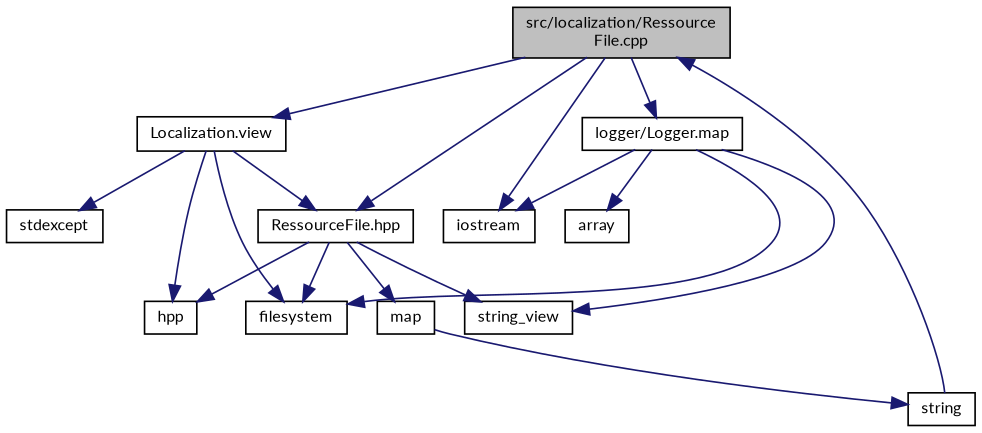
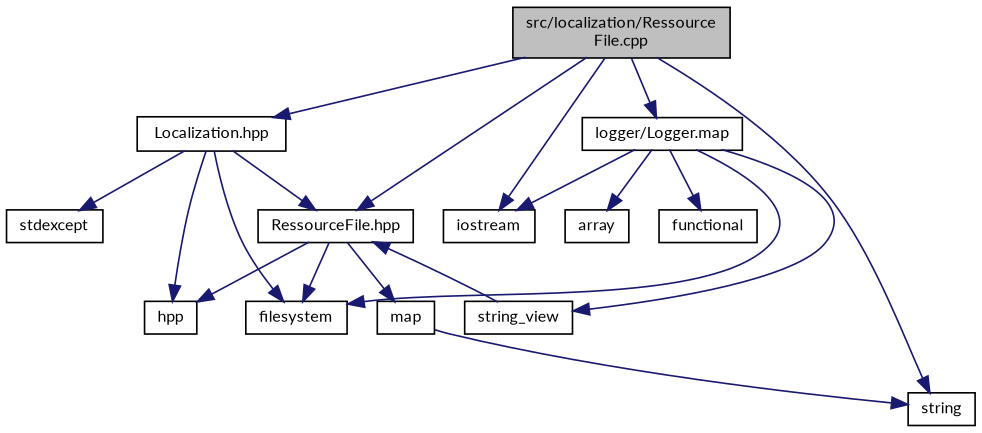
node "Localization.view": label "Localization.view" -> "Localization.hpp"
edge "string" -> "src/localization/Ressource File.cpp": reversed
node "functional": added
edge "RessourceFile.hpp" -> "string_view": reversed
